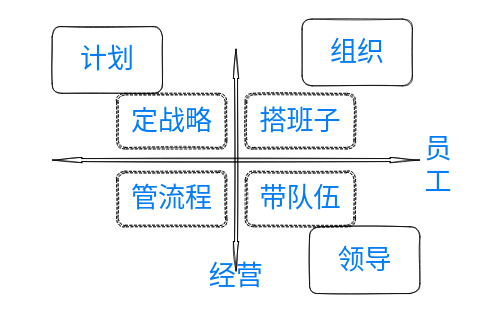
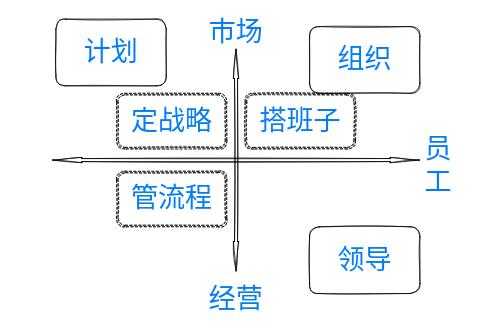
node "市场": added
node "组织": moved (357, 52) -> (364, 60)
node "计划": moved (107, 60) -> (111, 52)
node "带队伍": removed
node "经营": moved (236, 276) -> (236, 299)
